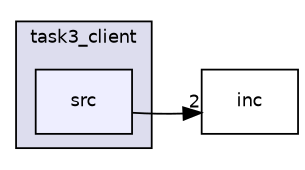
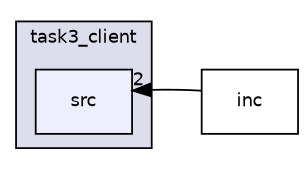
edge "src" -> "inc": reversed
